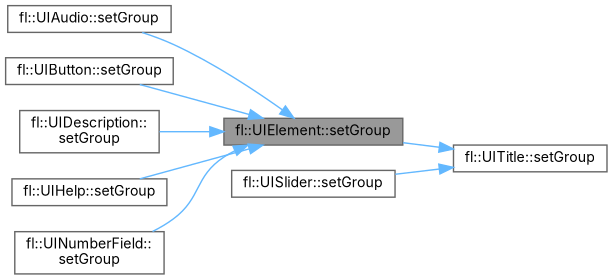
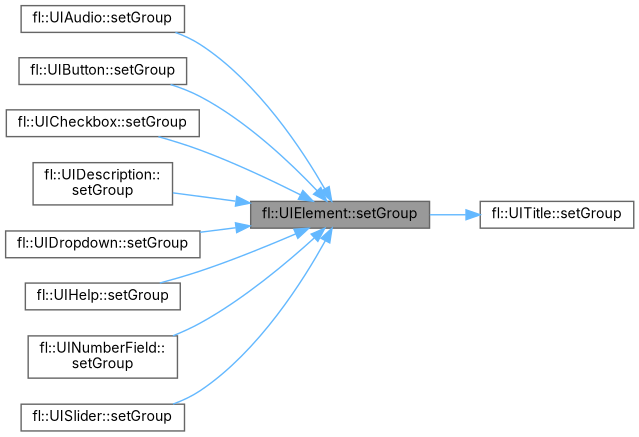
node "fl::UICheckbox::setGroup": added
edge "fl::UISlider::setGroup" -> "fl::UITitle::setGroup": now "fl::UISlider::setGroup" -> "fl::UIElement::setGroup"
node "fl::UIDropdown::setGroup": added
